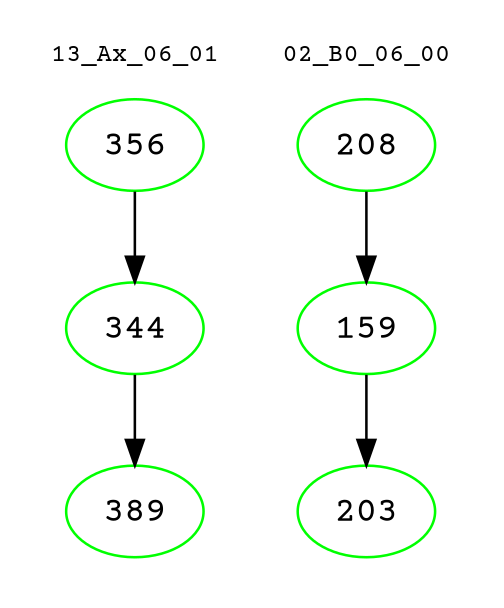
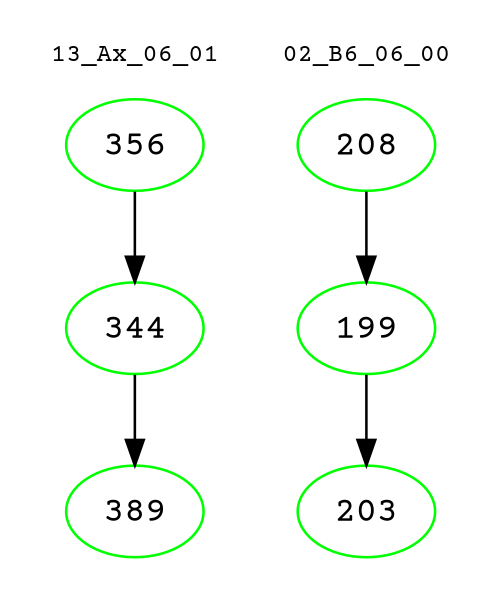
cluster "02_B0_06_00": label "02_B0_06_00" -> "02_B6_06_00"
node "159": label "159" -> "199"
